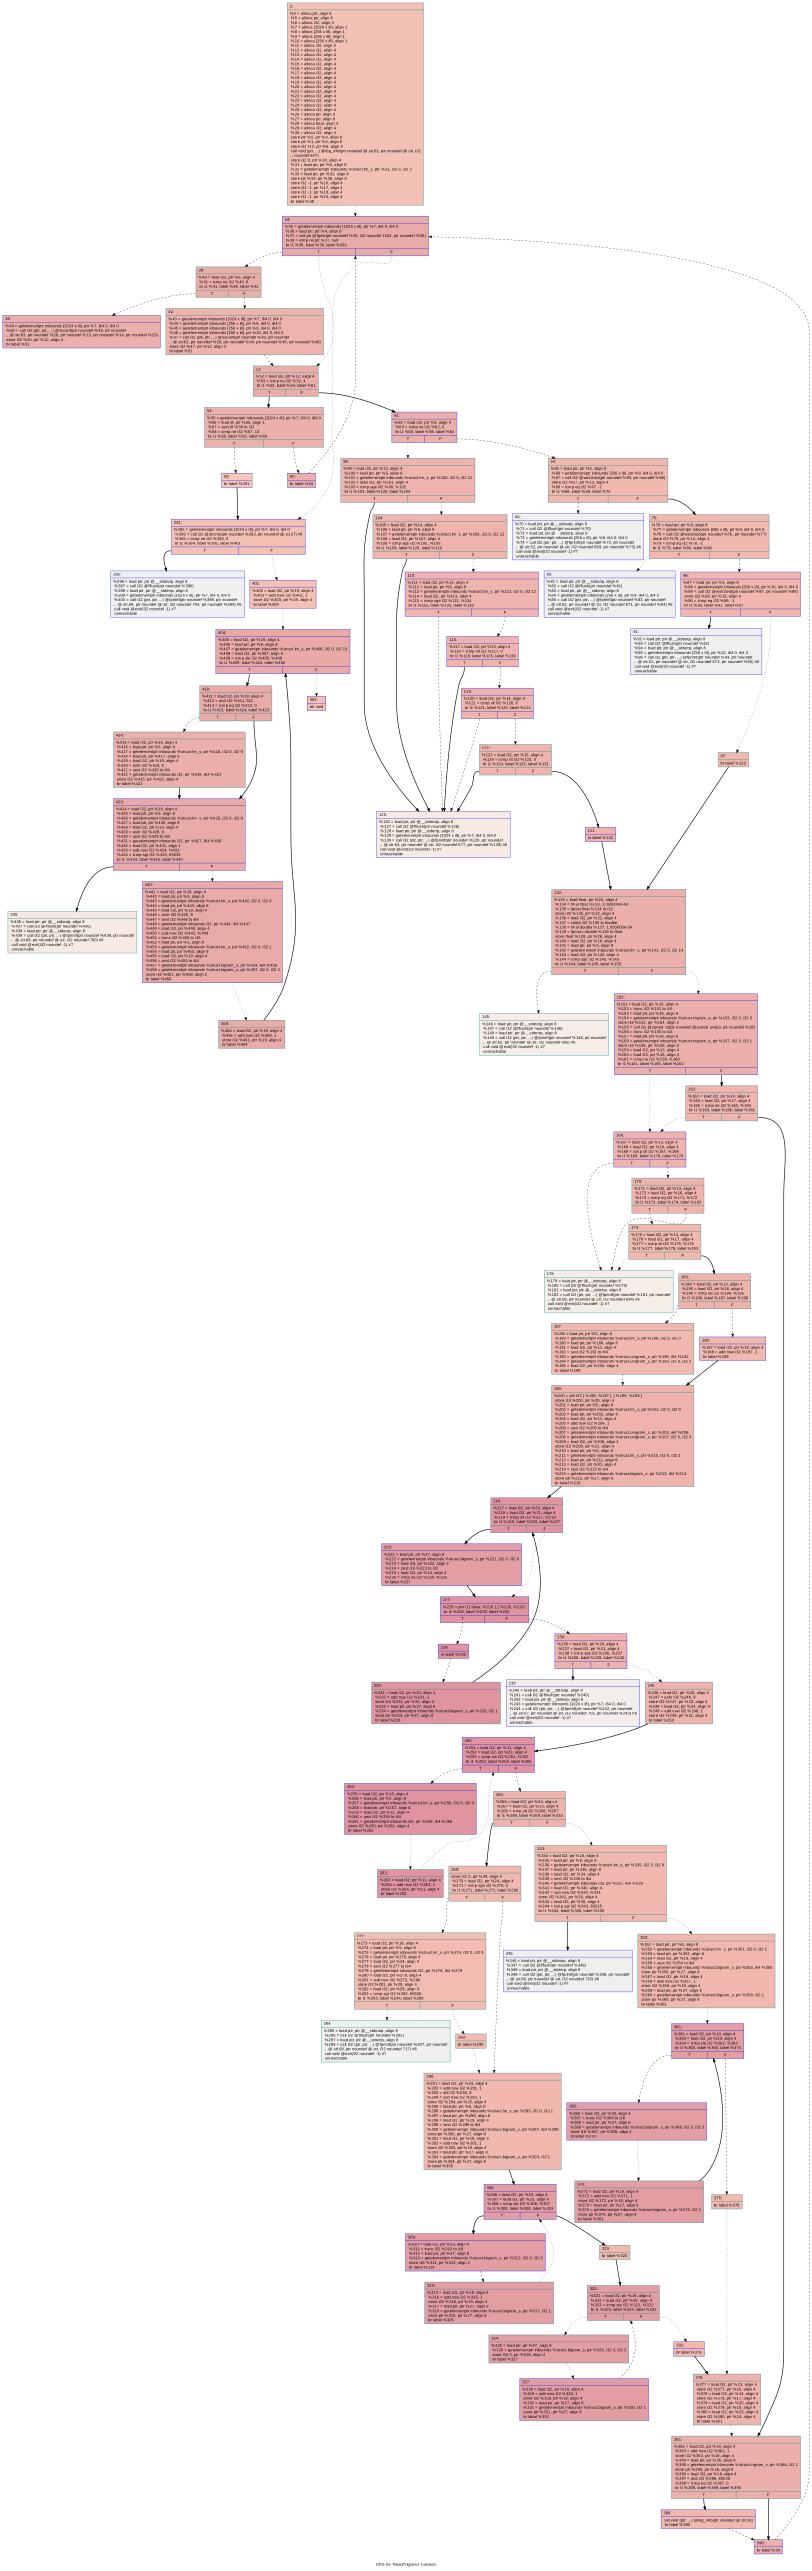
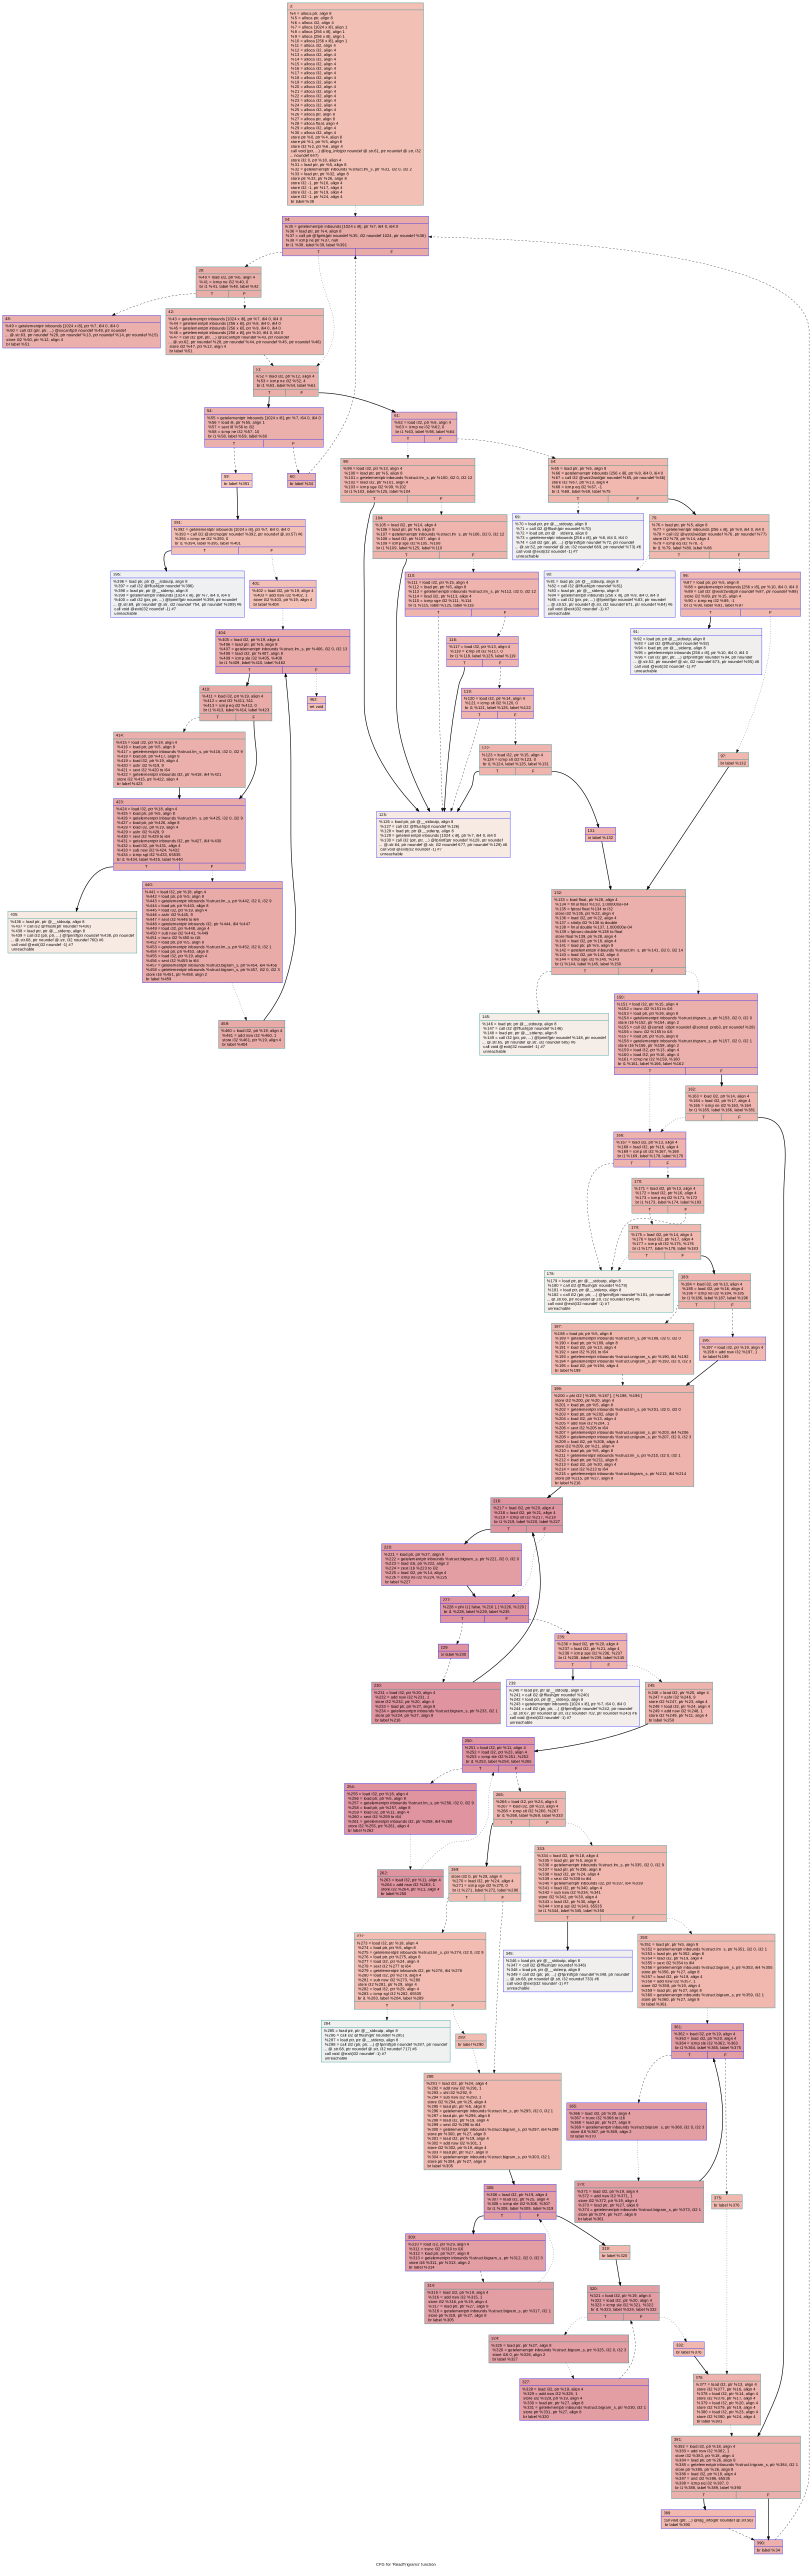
edge "34:" -> "391:": removed
node "54:": color teal -> blue
